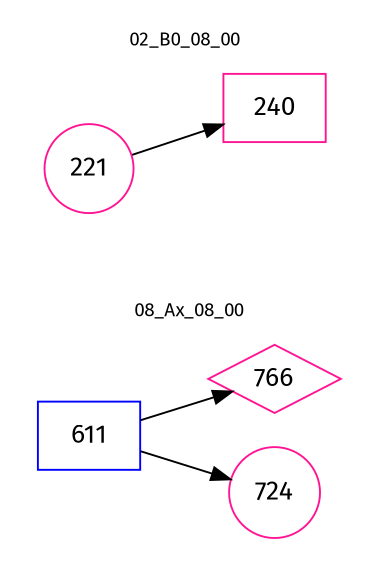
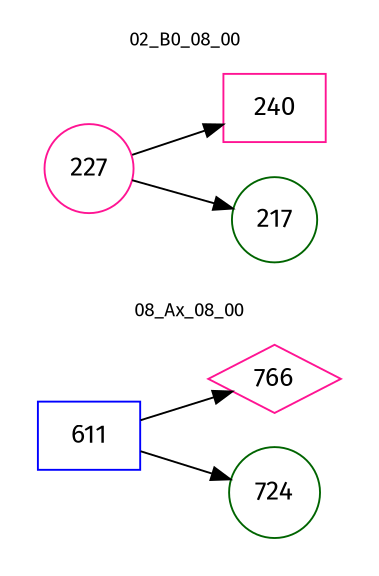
node "221": label "221" -> "227"
node "217": added
node "724": color deeppink -> darkgreen
